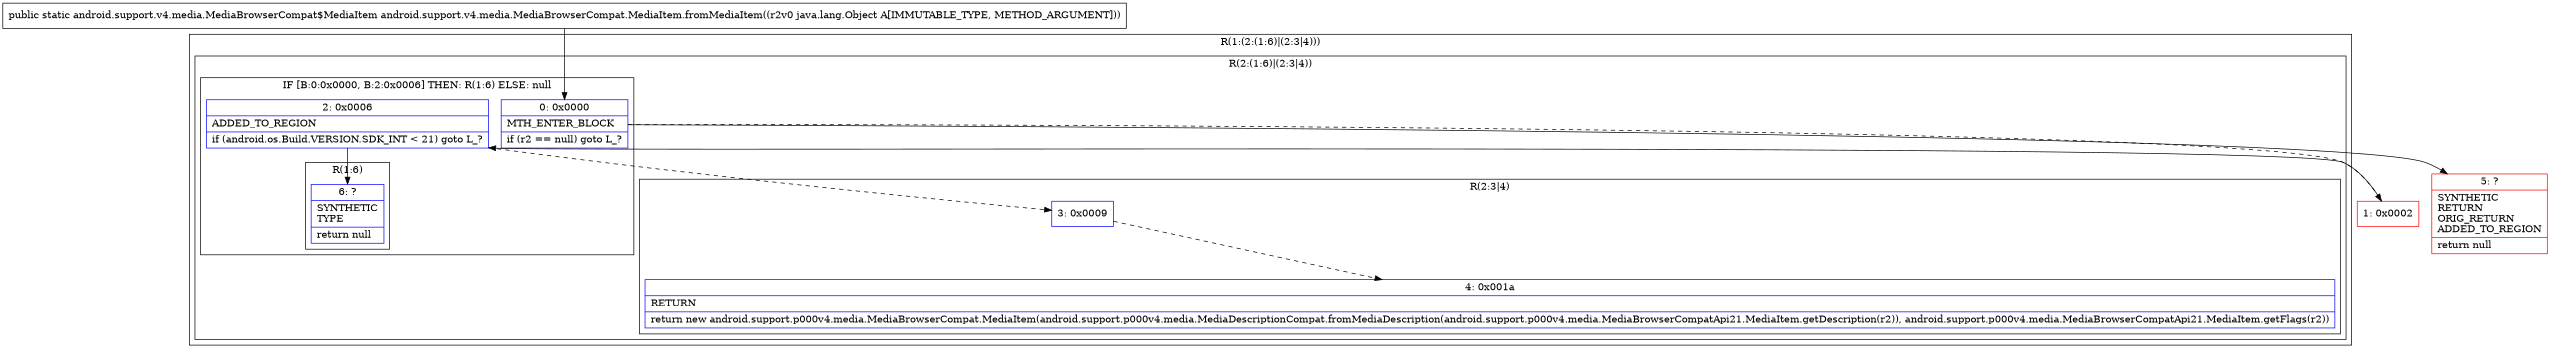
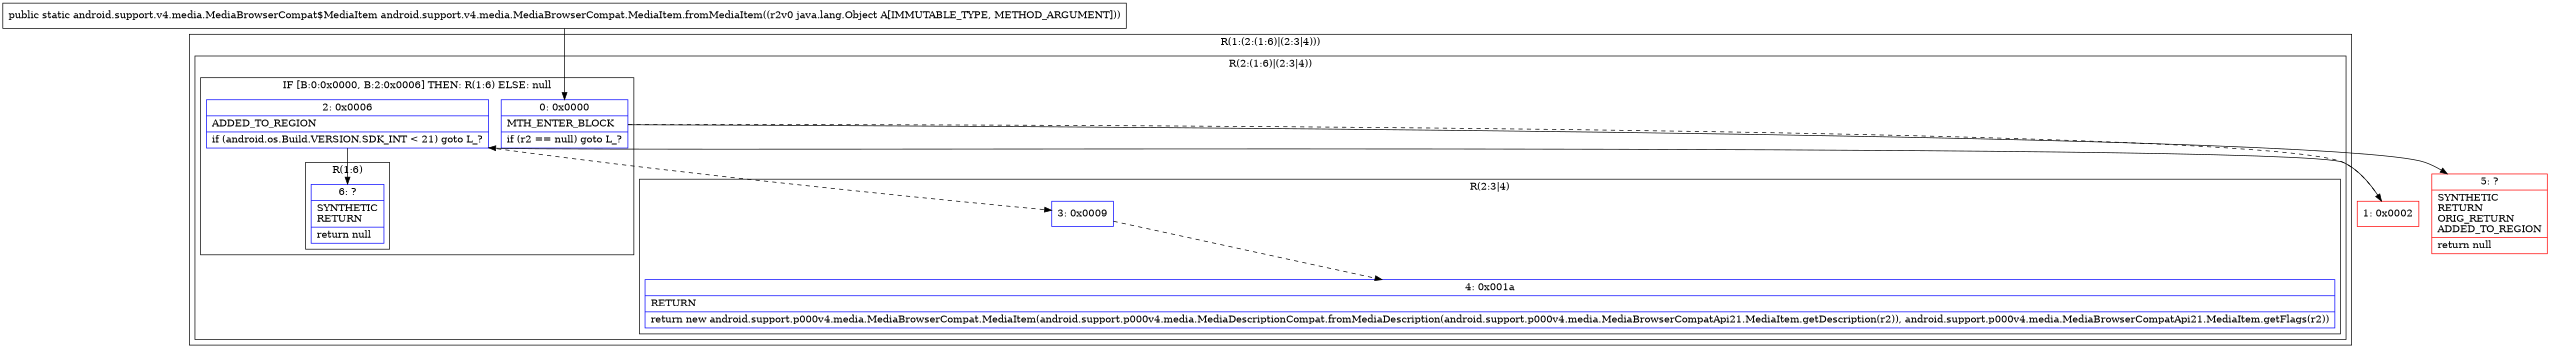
node "6: ?": text "TYPE" -> "RETURN"
